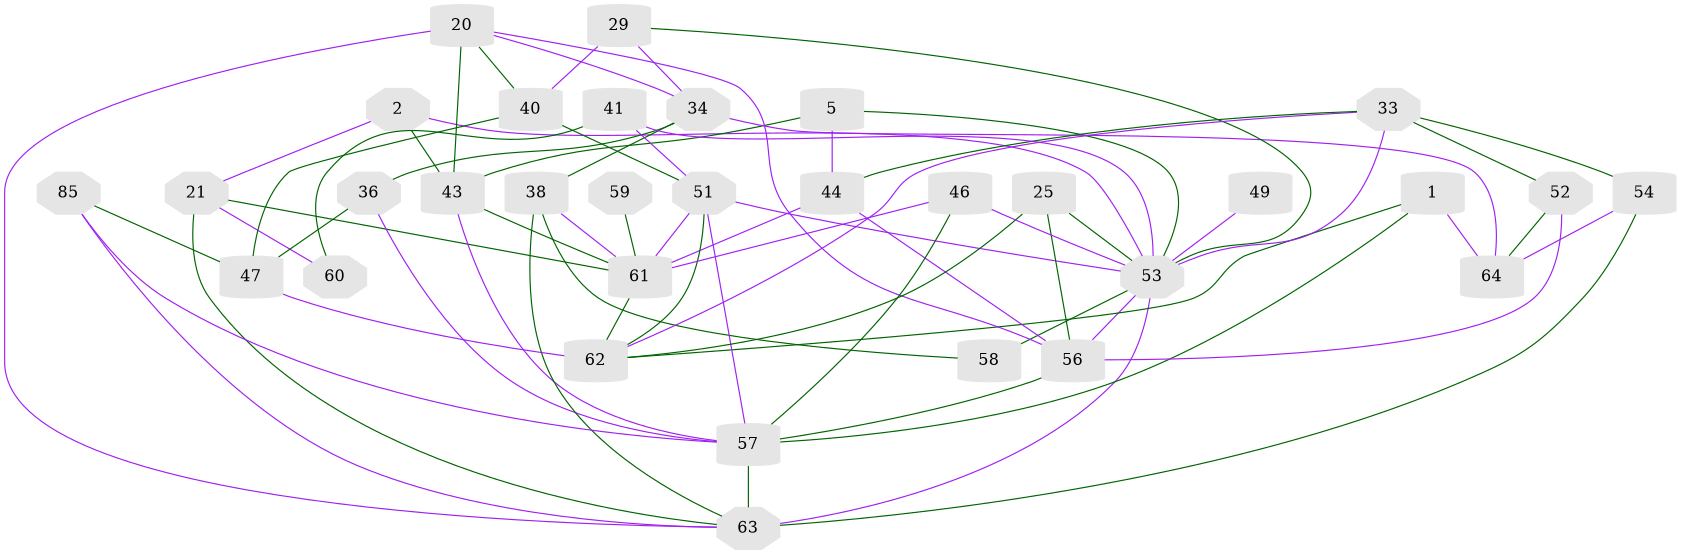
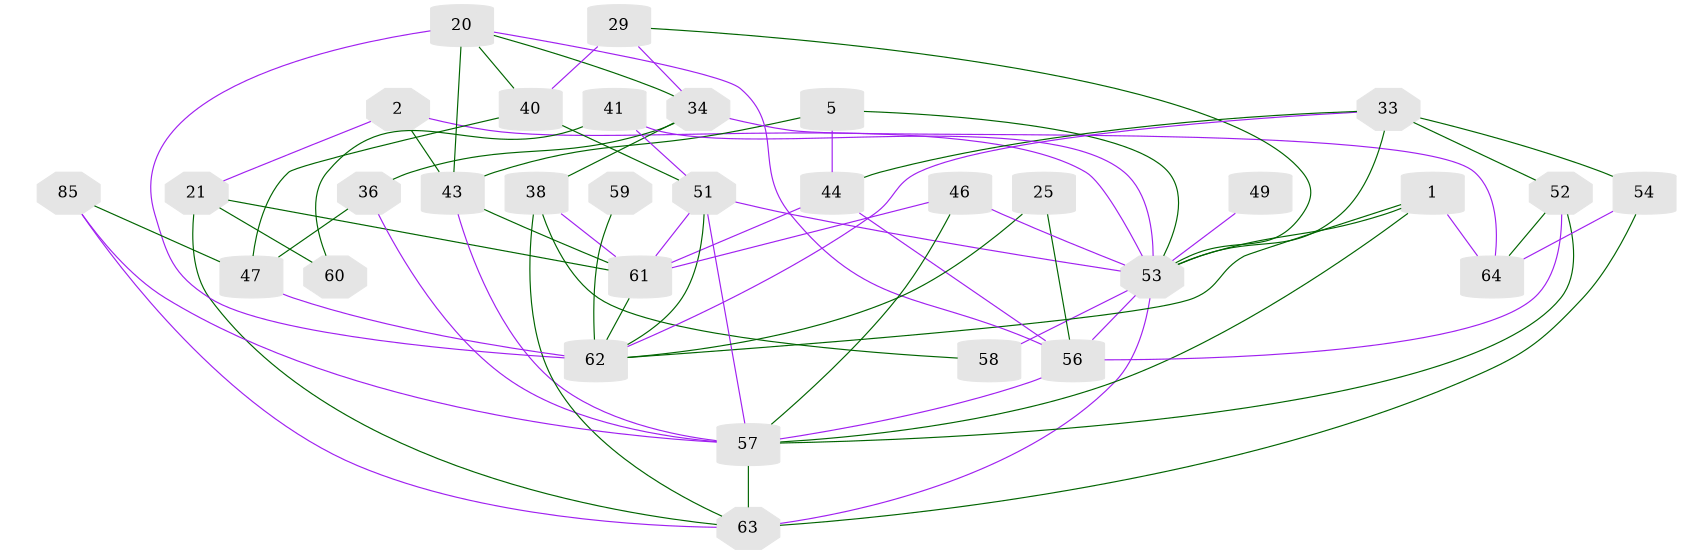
edge "20" -- "34": color purple -> darkgreen
edge "33" -- "53": color purple -> darkgreen
edge "21" -- "60": color purple -> darkgreen
edge "59" -- "61": now "59" -- "62"
edge "25" -- "53": now "1" -- "53"
edge "53" -- "58": color darkgreen -> purple
edge "52" -- "57": added
edge "20" -- "63": now "20" -- "62"
edge "56" -- "57": color darkgreen -> purple
